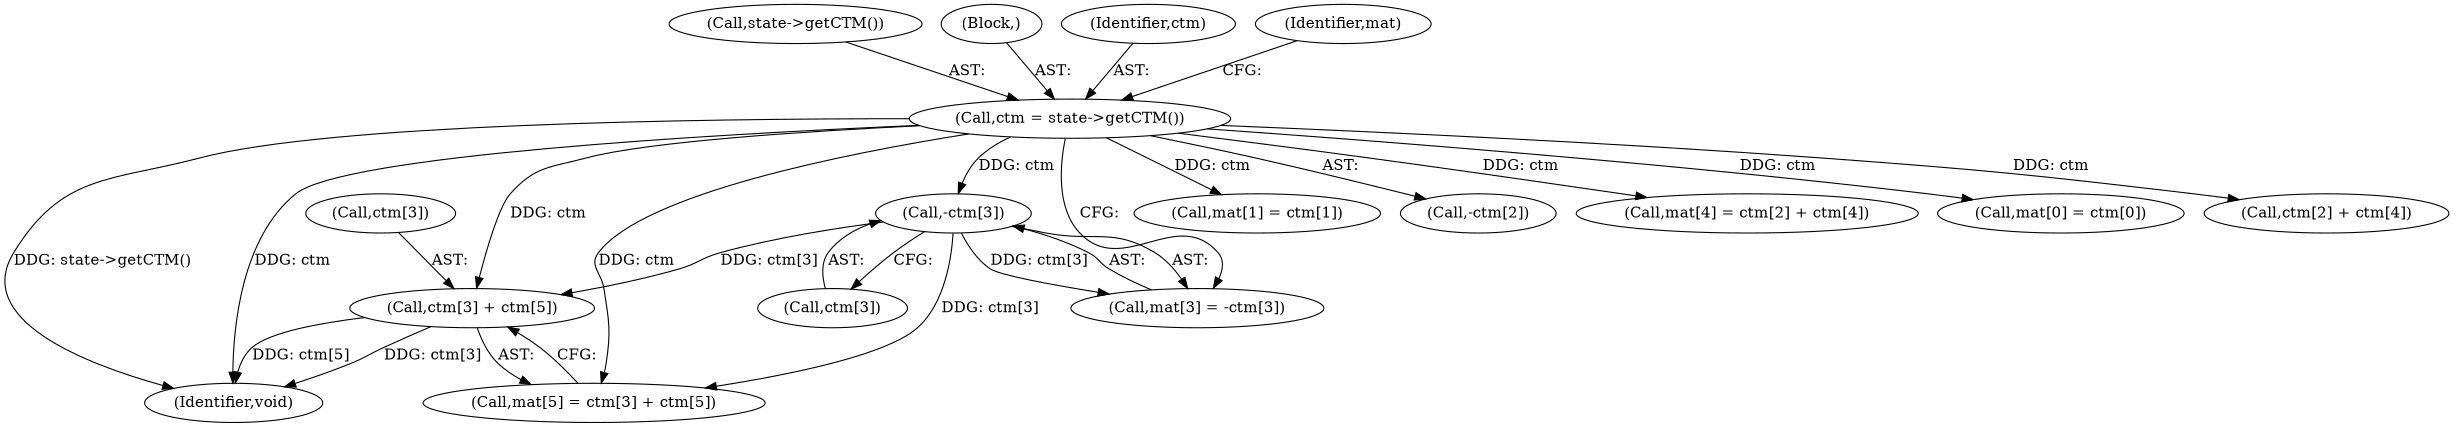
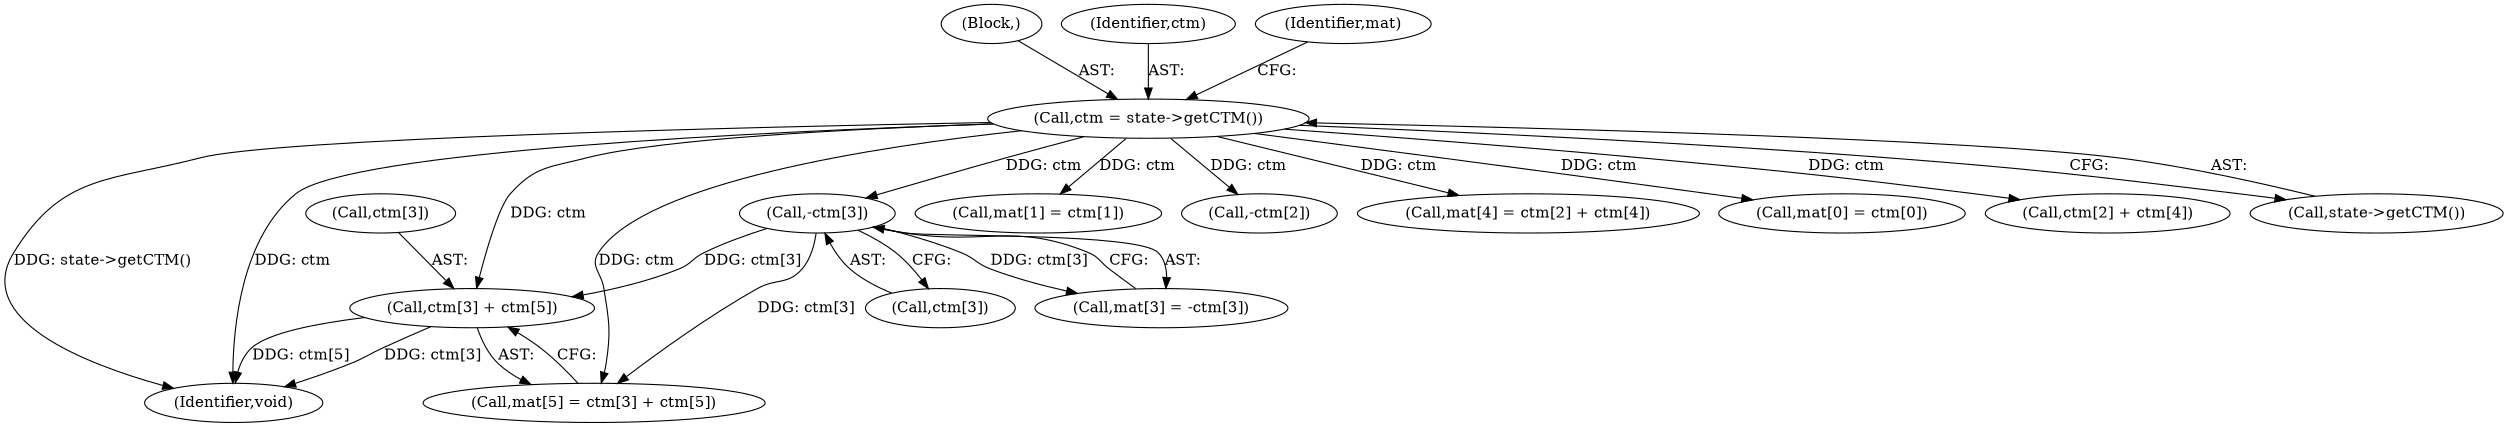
edge "(Call,ctm = state->getCTM())" -> "(Call,-ctm[2])": label "AST: " -> "DDG: ctm"
edge "(Call,ctm = state->getCTM())" -> "(Call,mat[3] = -ctm[3])": now "(Call,ctm = state->getCTM())" -> "(Call,state->getCTM())"
edge "(Call,mat[3] = -ctm[3])" -> "(Call,-ctm[3])": label "AST: " -> "CFG: "
